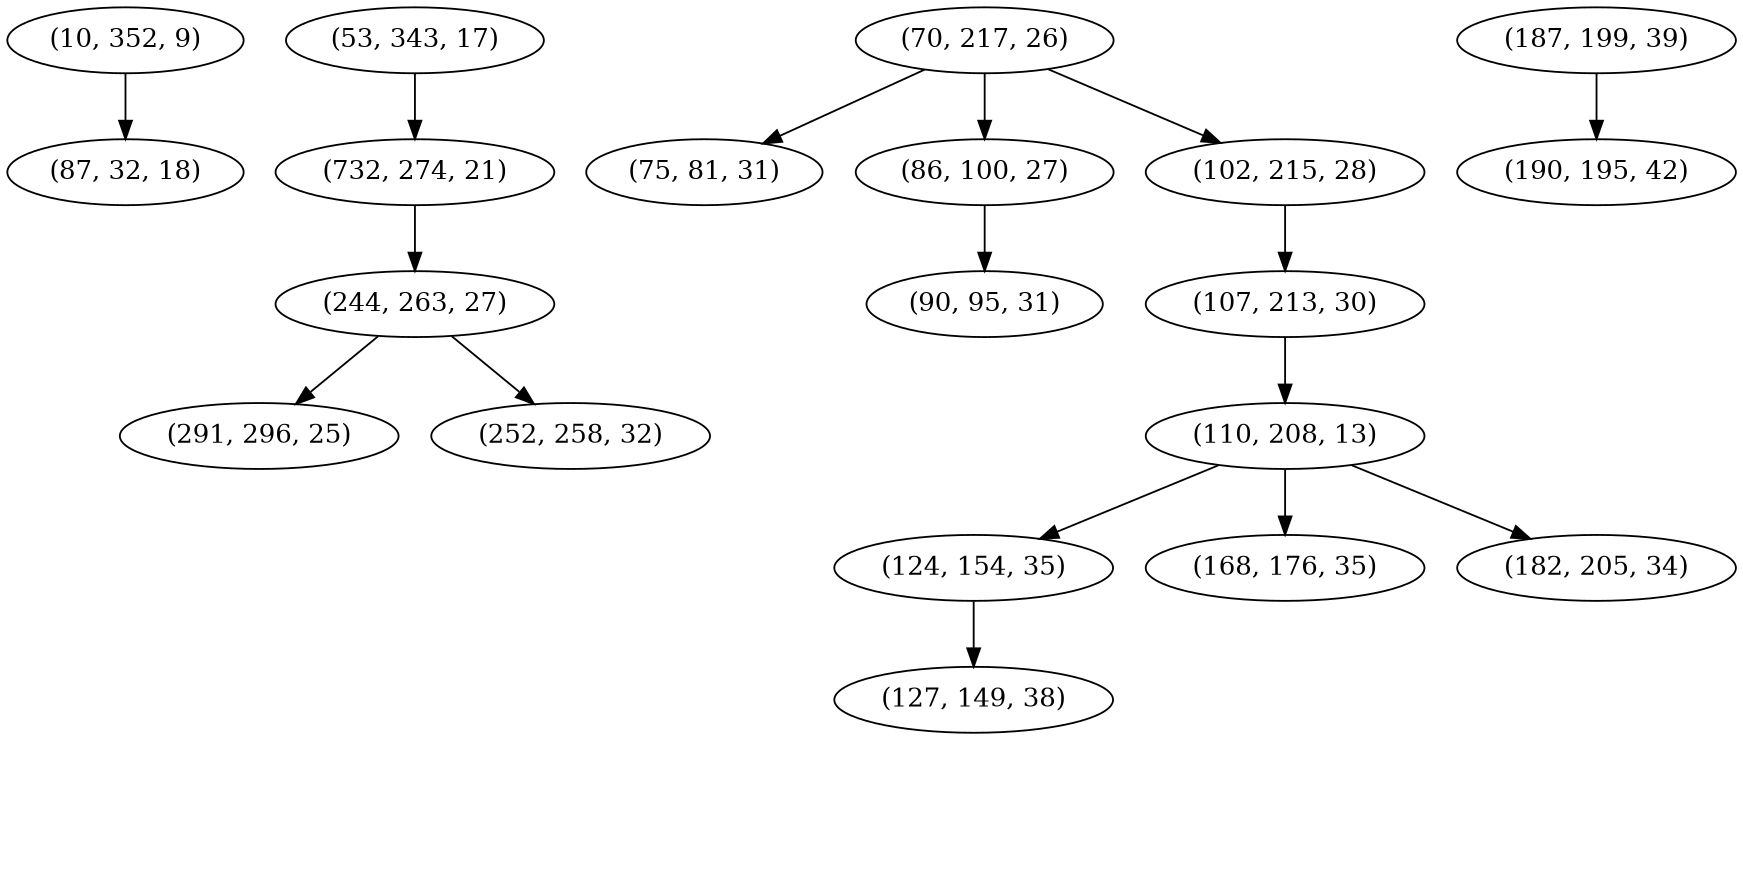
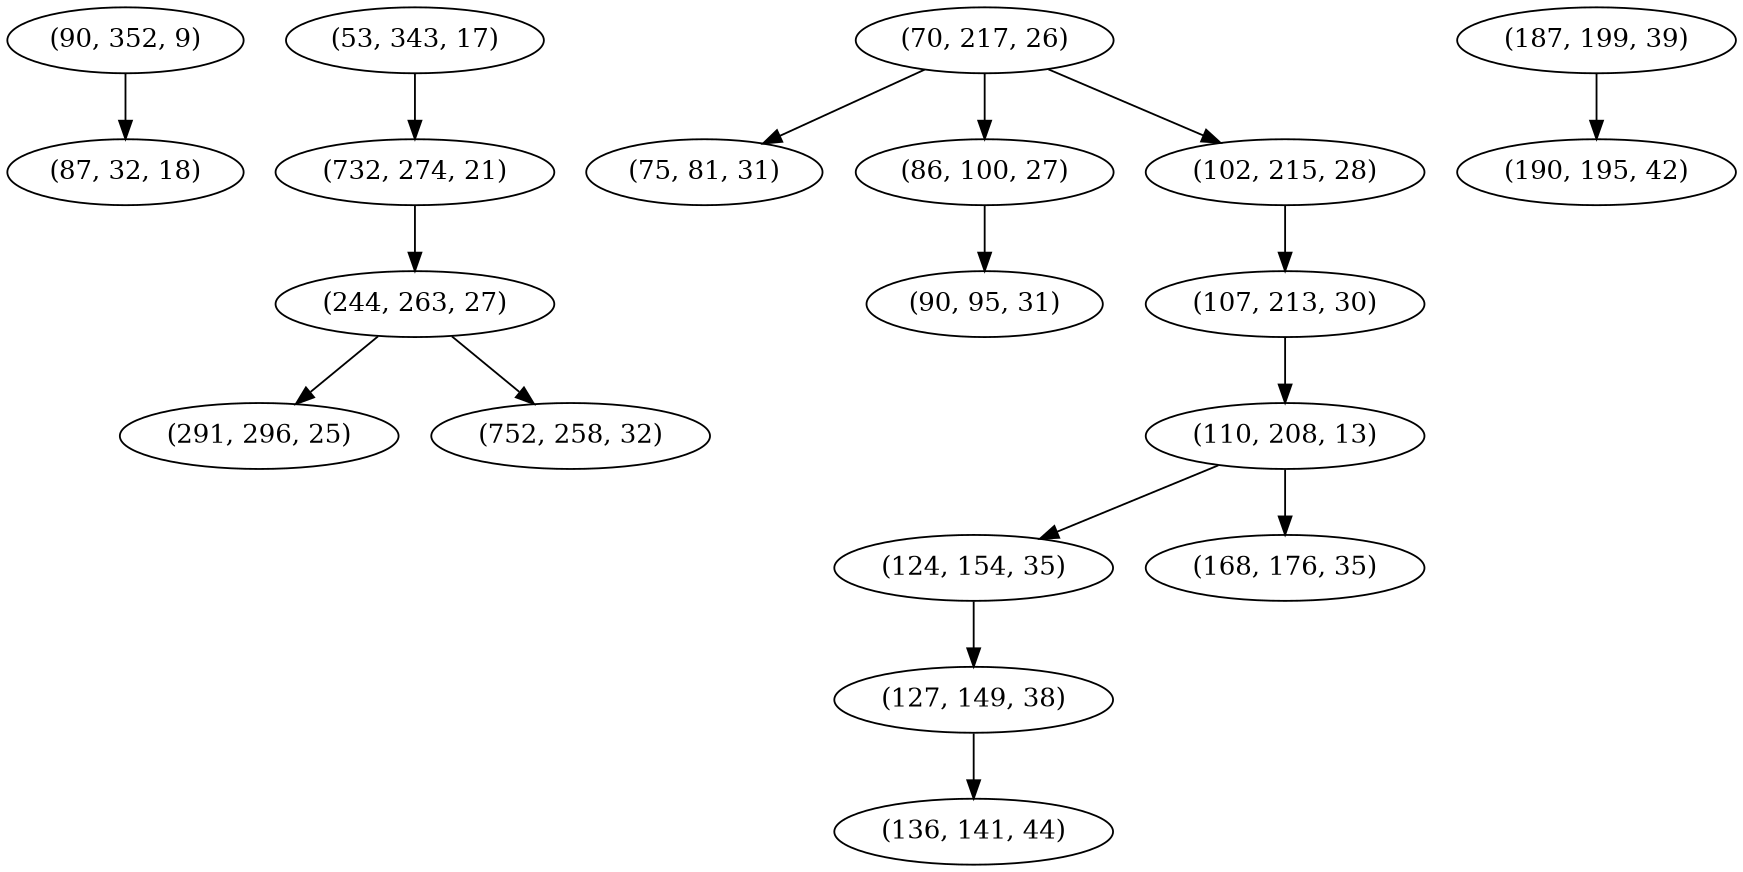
node "(10, 352, 9)": label "(10, 352, 9)" -> "(90, 352, 9)"
node "(252, 258, 32)": label "(252, 258, 32)" -> "(752, 258, 32)"
node "(182, 205, 34)": removed
node "(136, 141, 44)": added
